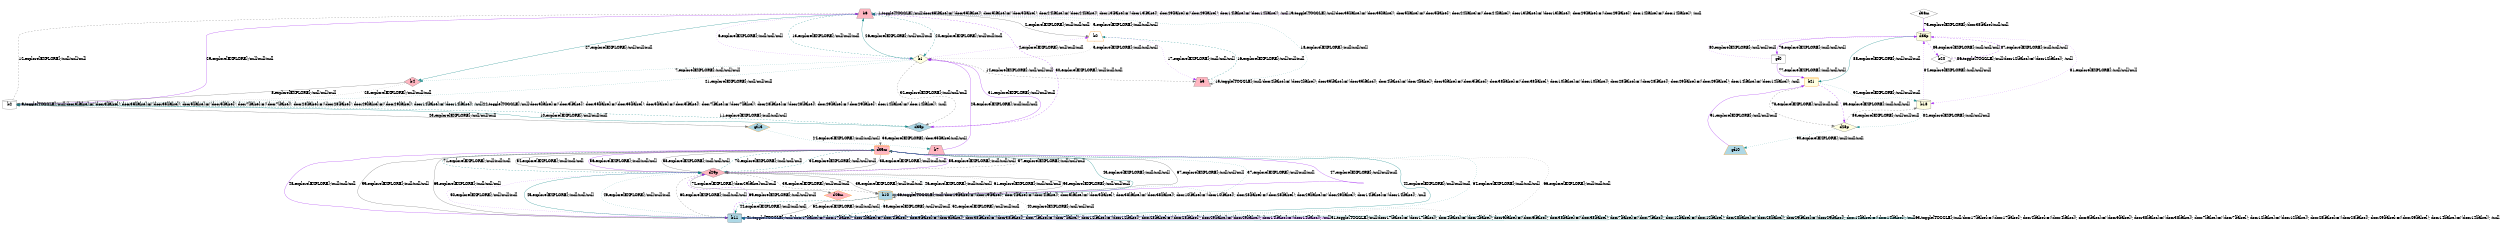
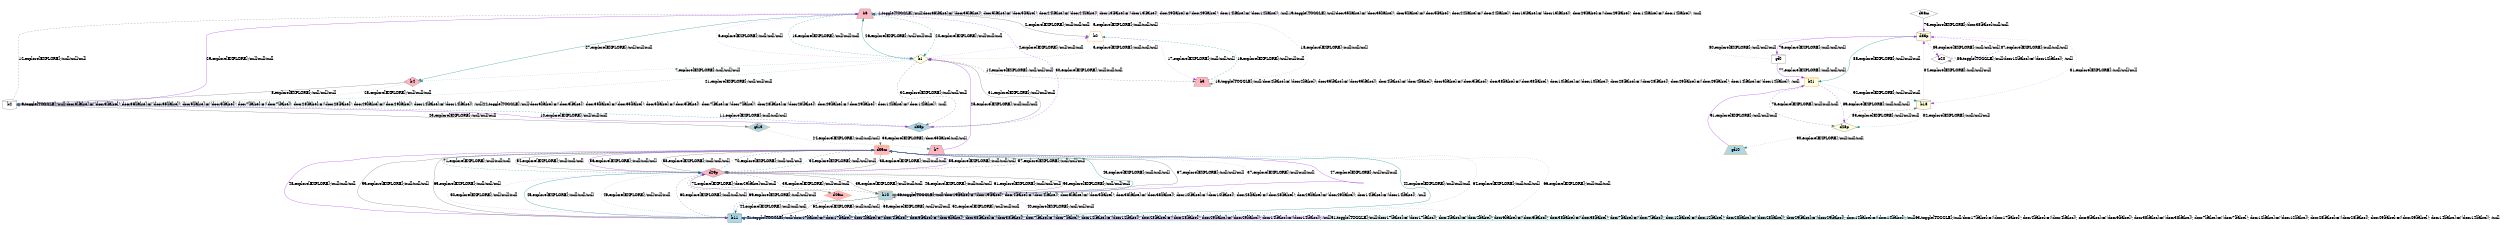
edge "d35p" -> "b1": color purple -> gray40
edge "b2" -> "d35p": color teal -> purple
